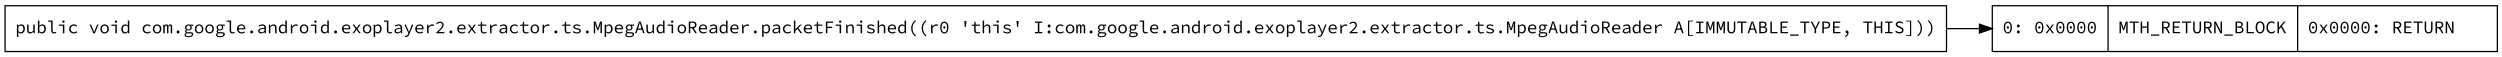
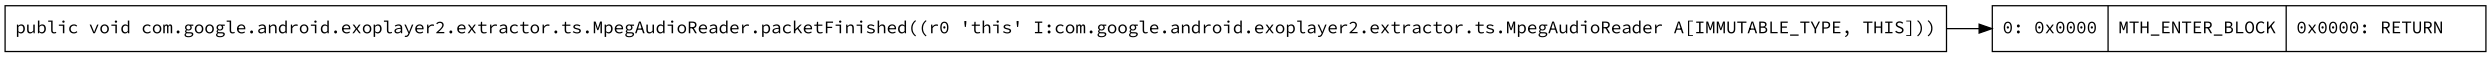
node "0: 0x0000": text "MTH_RETURN_BLOCK" -> "MTH_ENTER_BLOCK"
